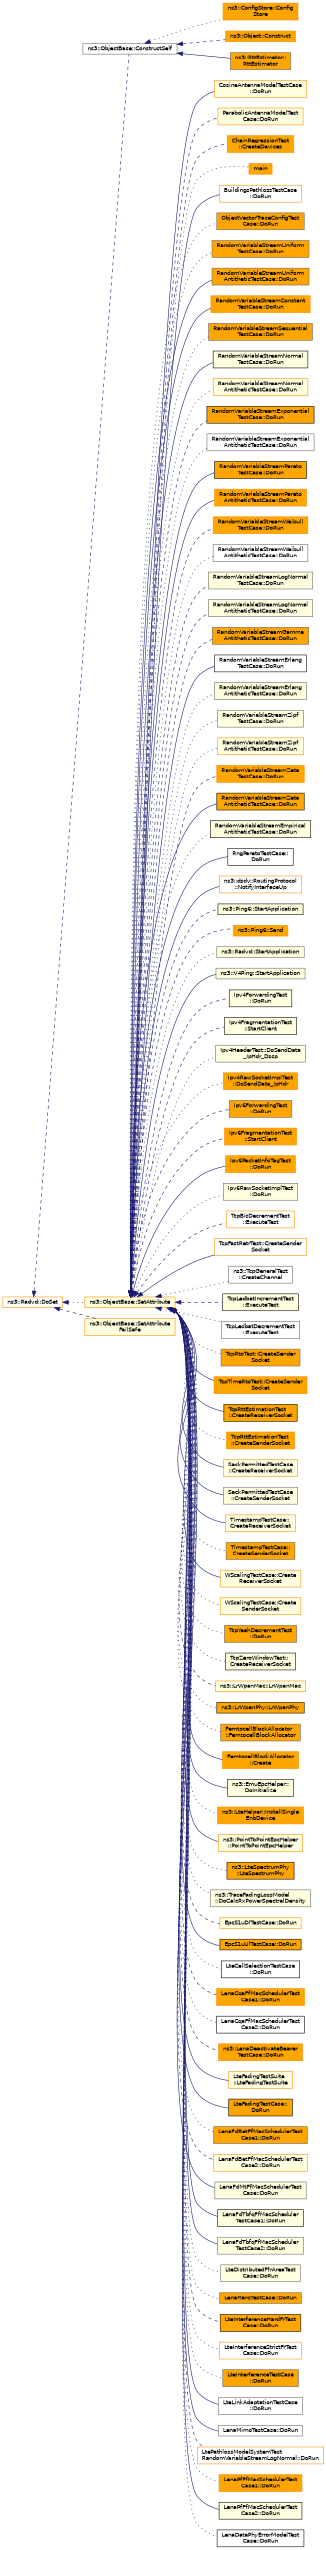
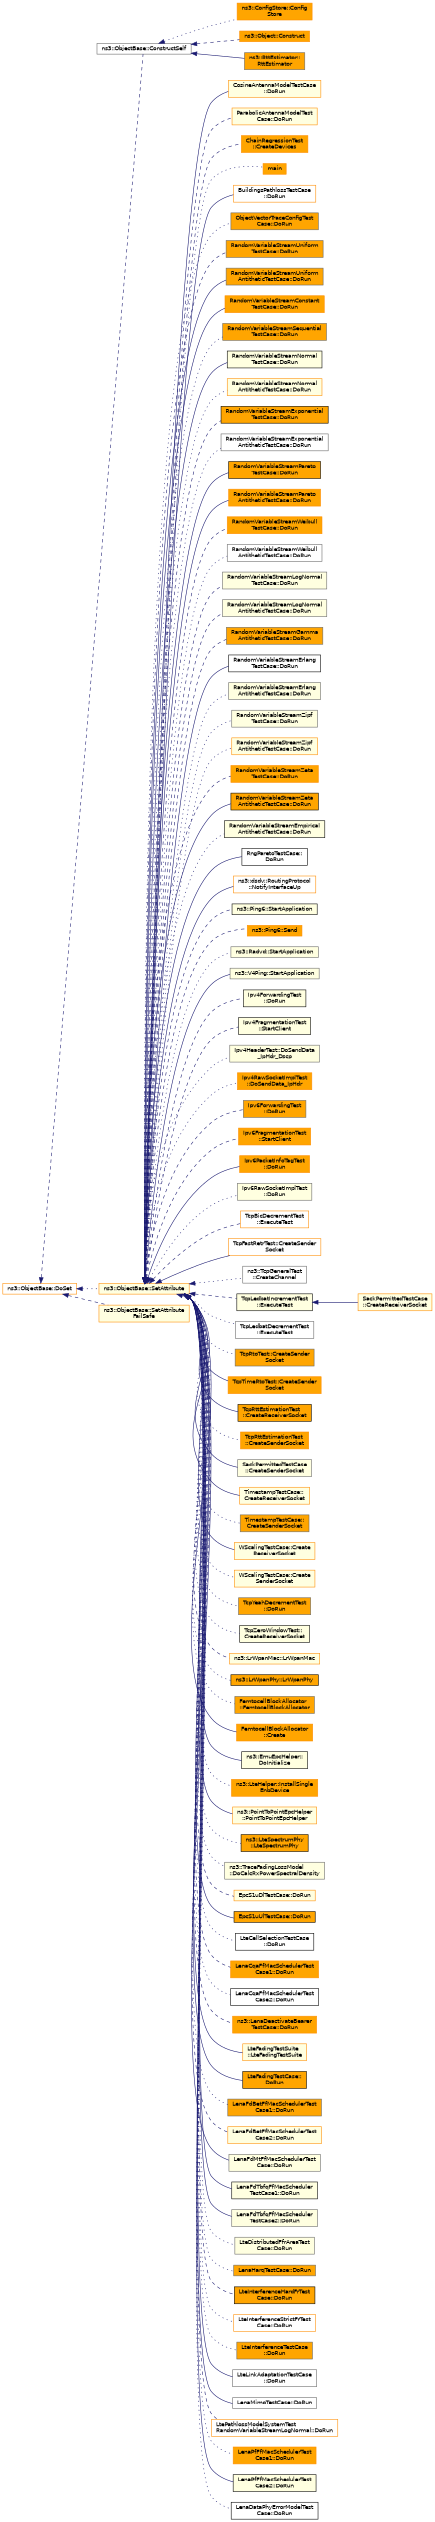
edge "RandomVariableStreamUniform TestCase::DoRun" -> "ns3::ObjectBase::SetAttribute": style dotted -> dashed
node "ns3::Radvd::DoSet": label "ns3::Radvd::DoSet" -> "ns3::ObjectBase::DoSet"
edge "SackPermittedTestCase ::CreateReceiverSocket" -> "ns3::ObjectBase::SetAttribute": now "SackPermittedTestCase ::CreateReceiverSocket" -> "TcpLedbatIncrementTest ::ExecuteTest"
